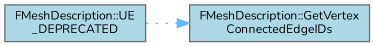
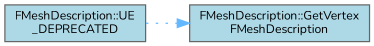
node "FMeshDescription::GetVertex ConnectedEdgeIDs": label "FMeshDescription::GetVertex ConnectedEdgeIDs" -> "FMeshDescription::GetVertex FMeshDescription"
